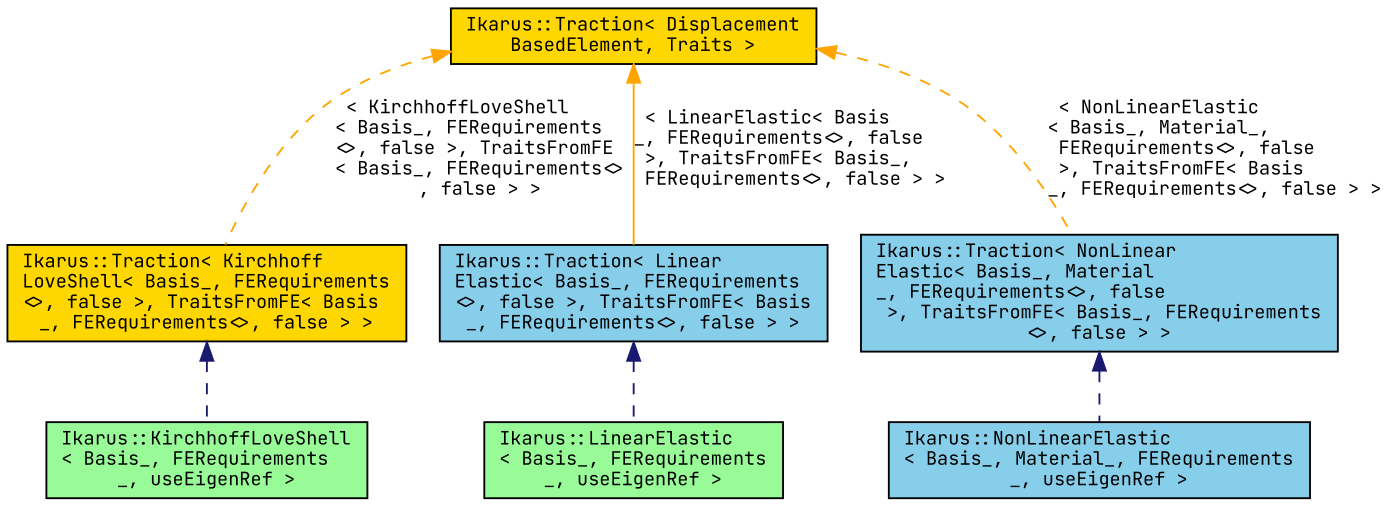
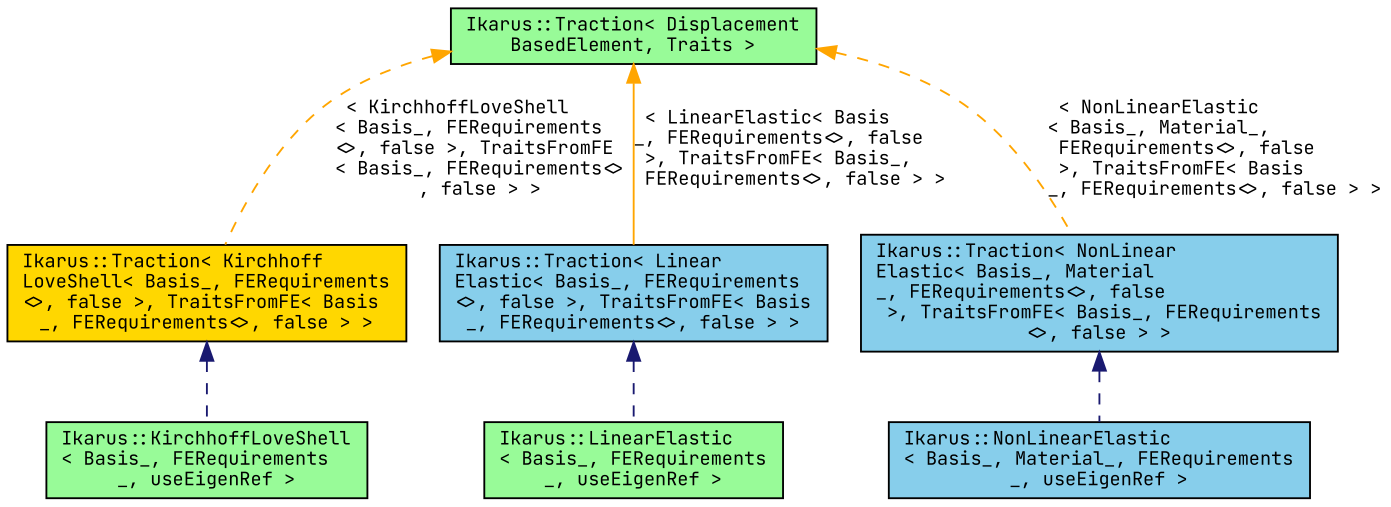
node "Ikarus::Traction< Displacement BasedElement, Traits >": fillcolor gold -> palegreen
